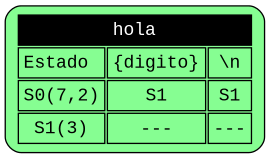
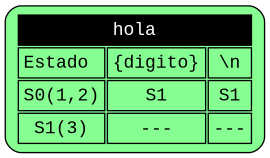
node "hola": text "S0(7,2)" -> "S0(1,2)"
